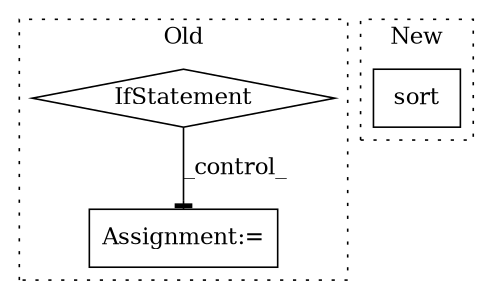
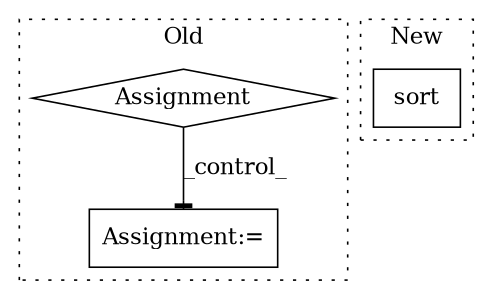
node "IfStatement": label "IfStatement" -> "Assignment"
